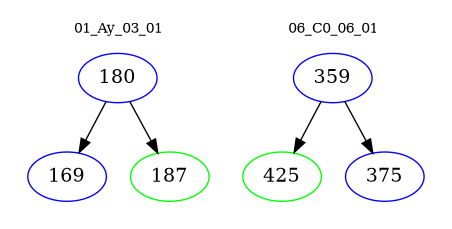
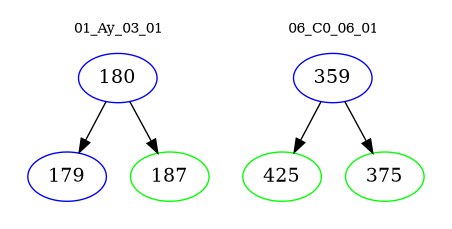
node "169": label "169" -> "179"
node "375": color blue -> green
